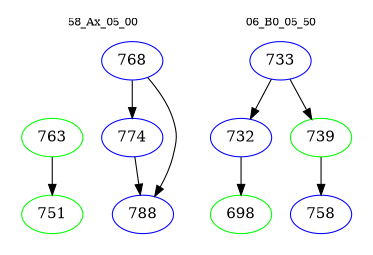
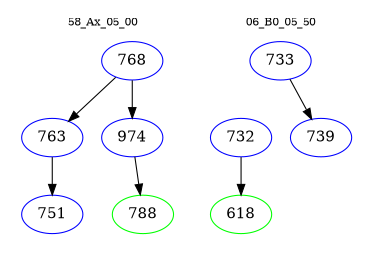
edge "733" -> "732": removed
edge "768" -> "788": now "768" -> "763"
node "763": color green -> blue
node "774": label "774" -> "974"
node "739": color green -> blue
node "751": color green -> blue
node "788": color blue -> green
node "698": label "698" -> "618"
node "758": removed
